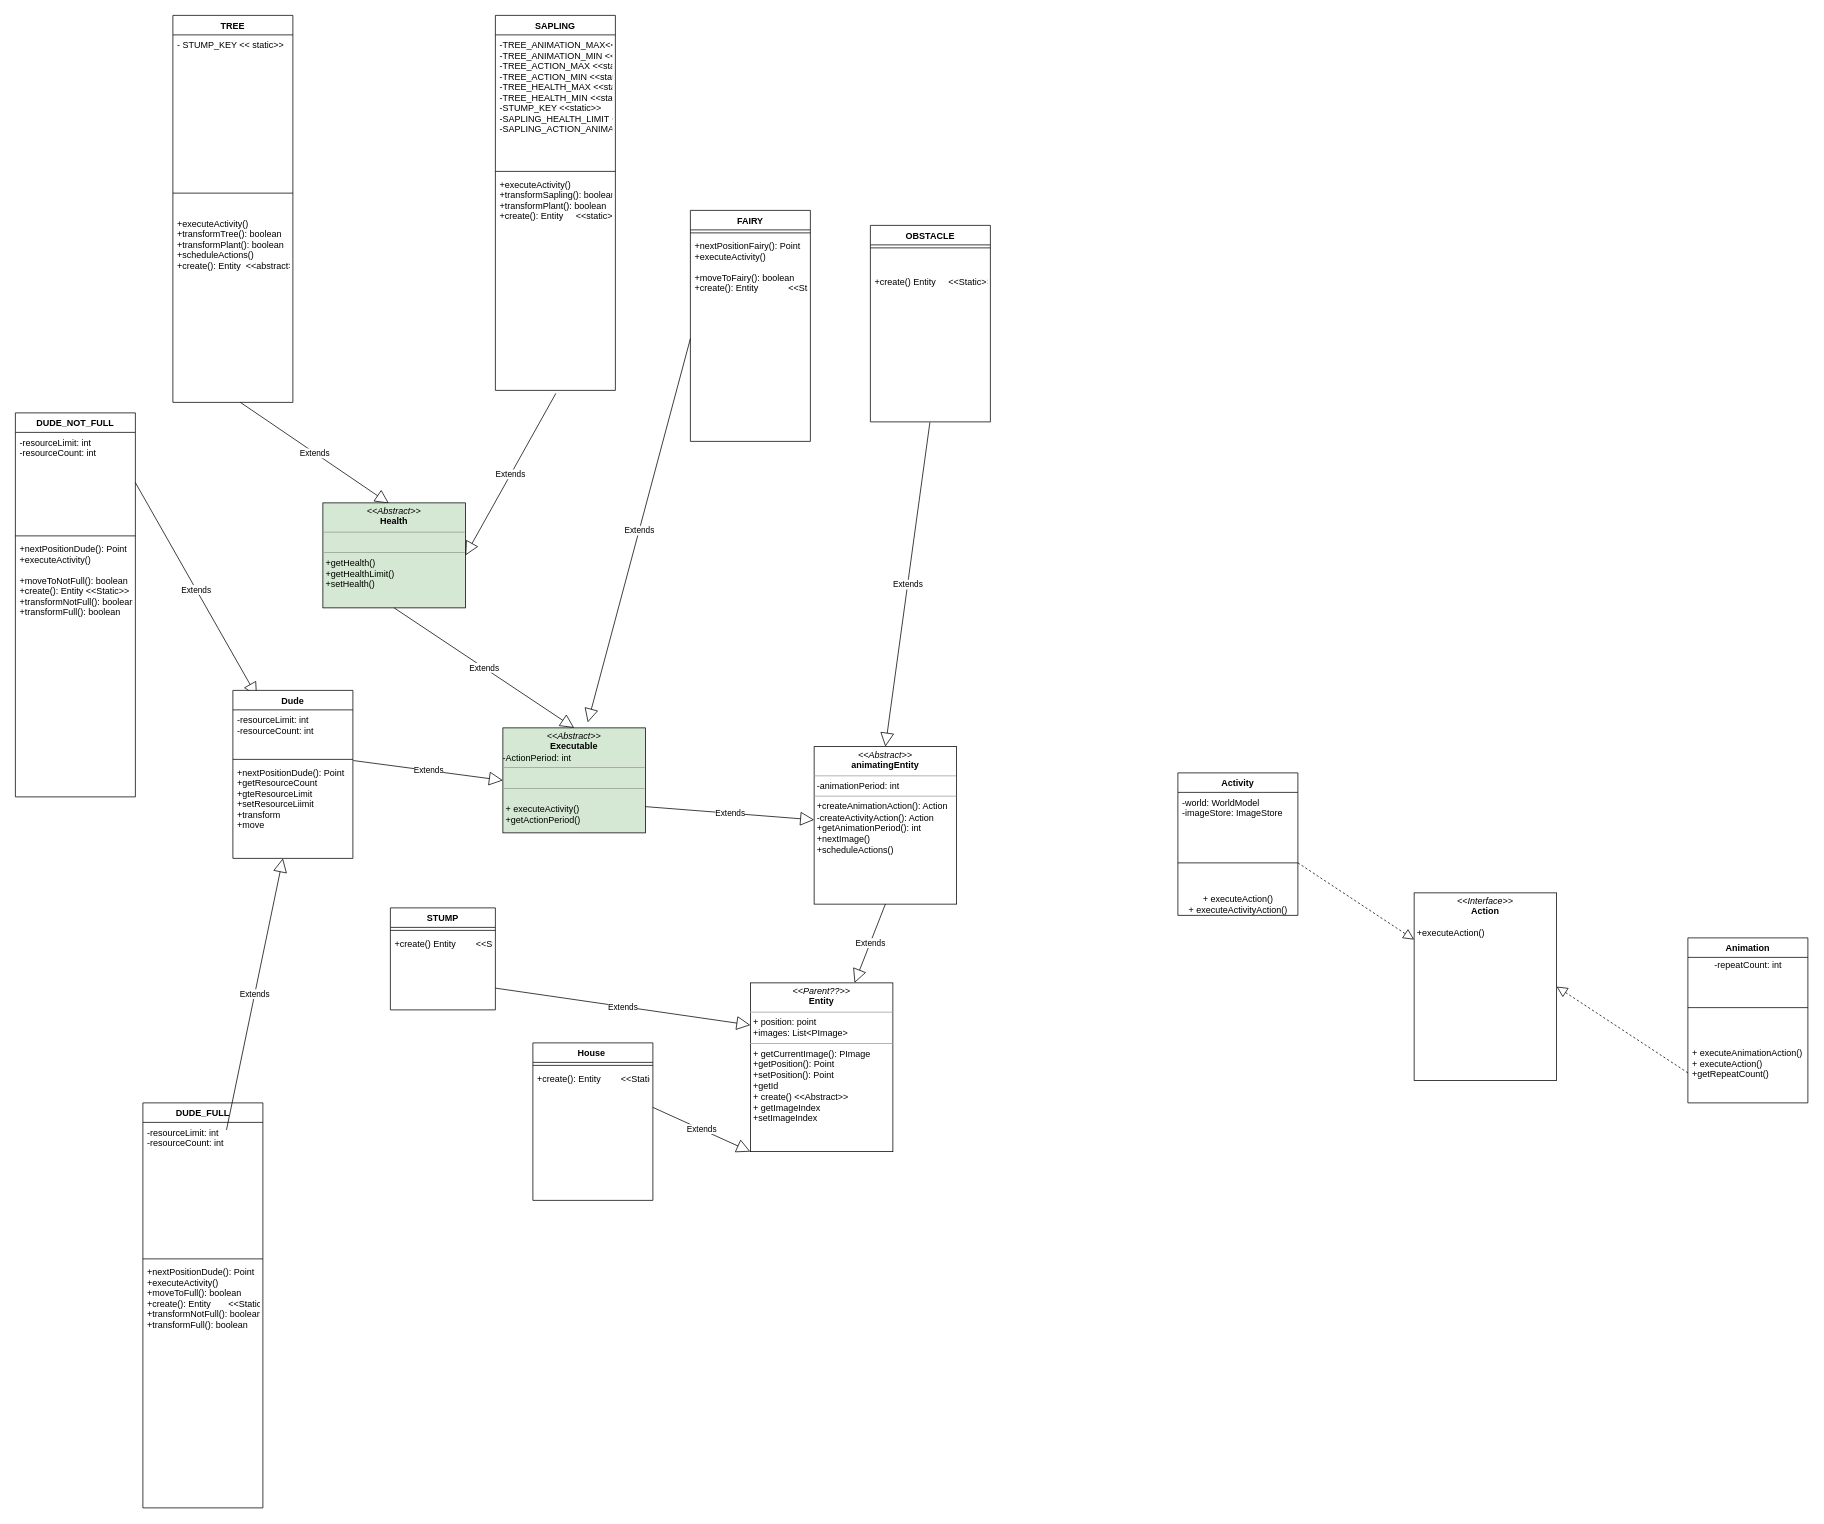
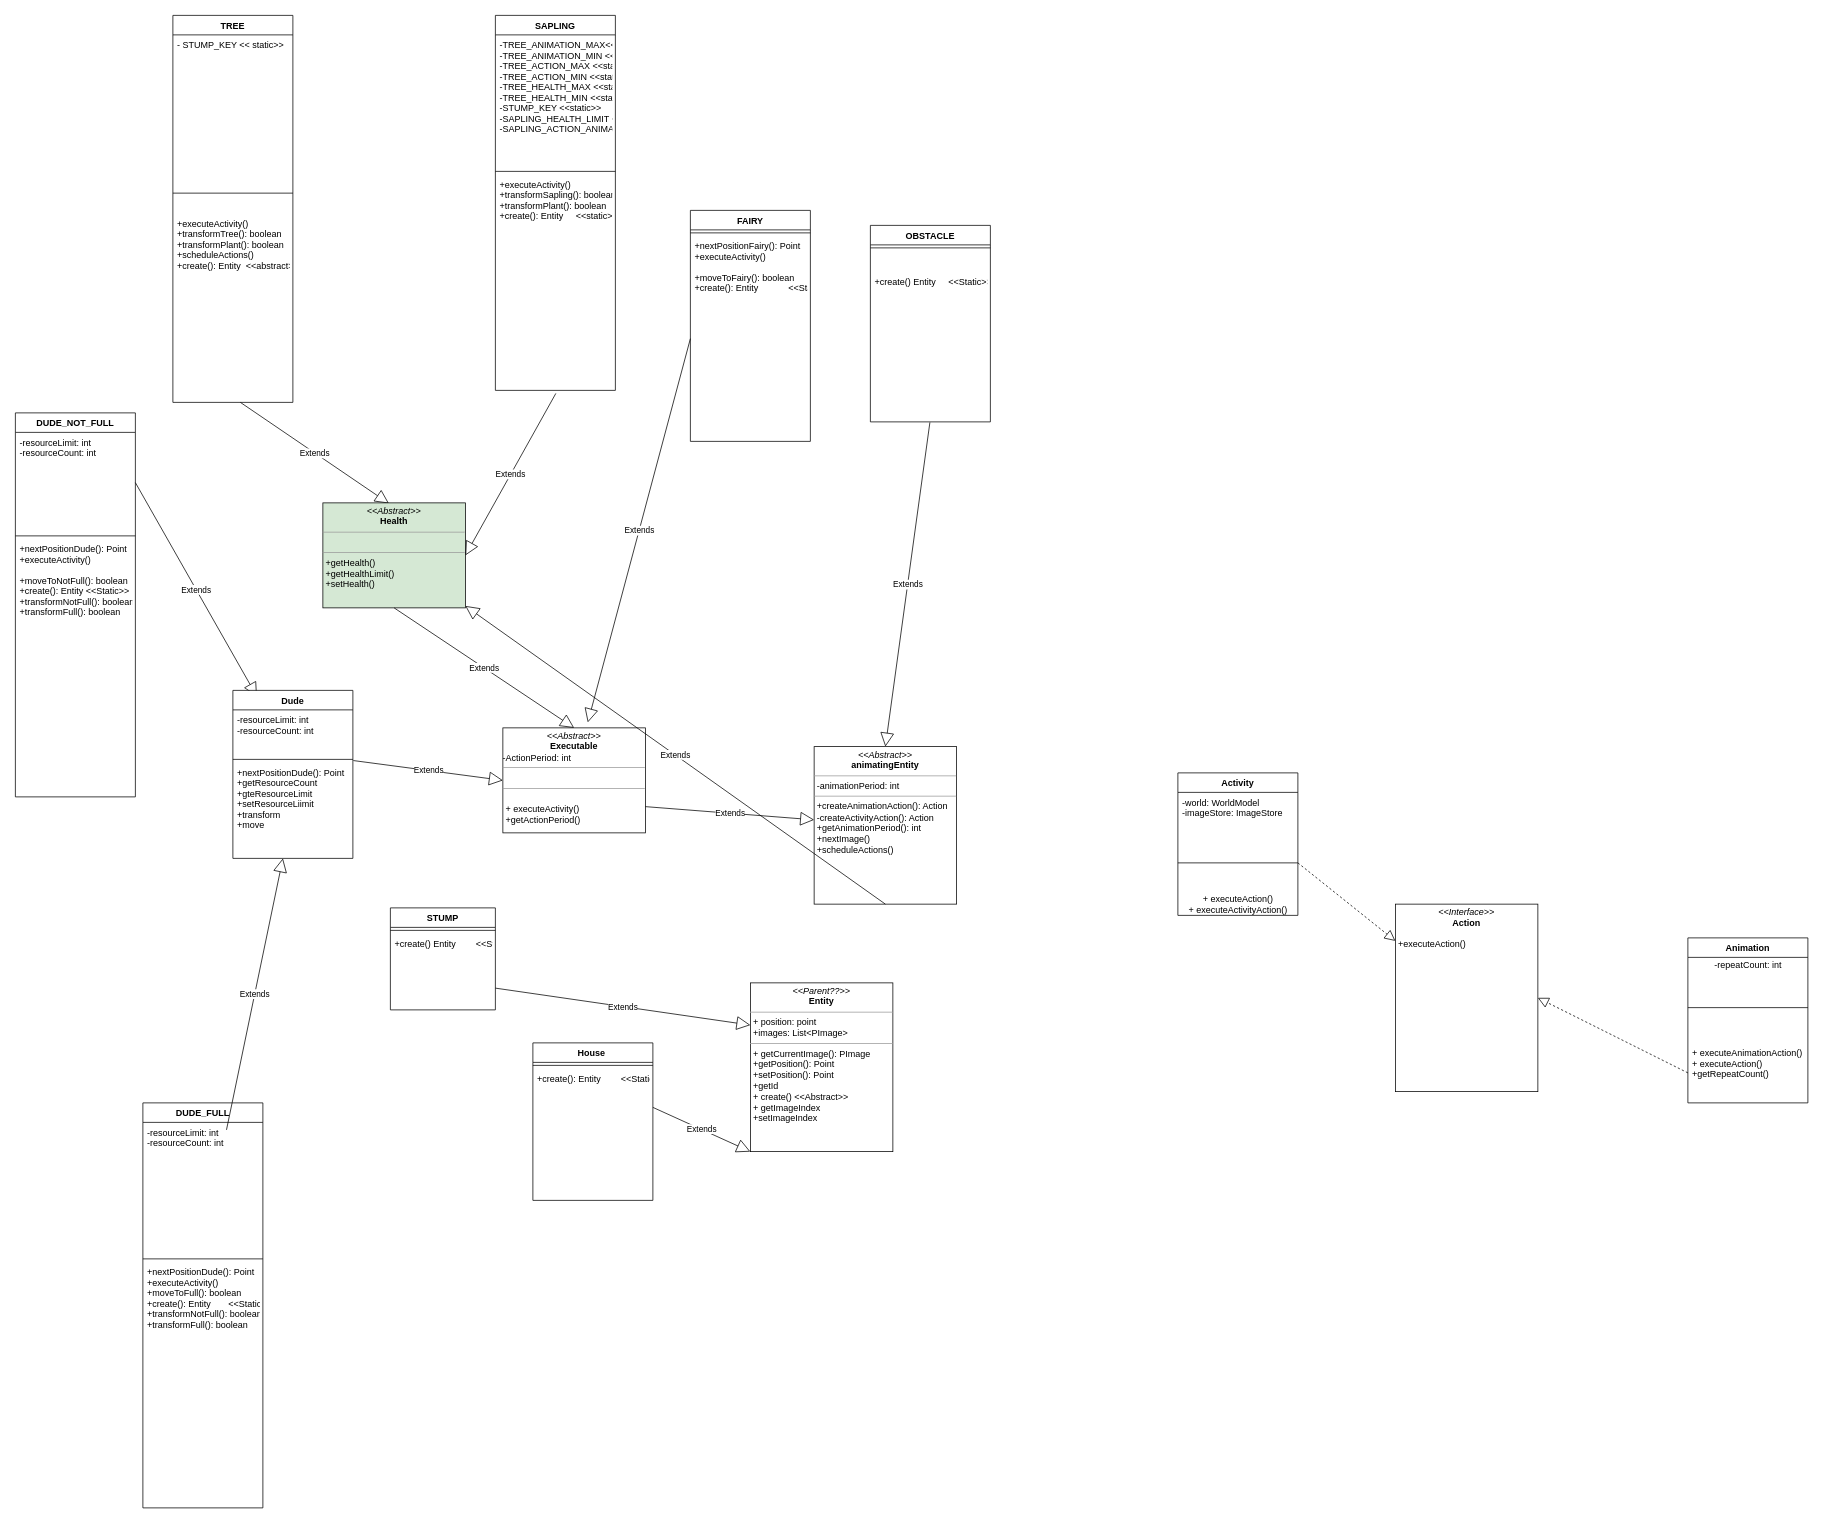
node "<<Abstract>> Executable -ActionPeriod: int + executeActivity() +getActionPeriod()": fillcolor #d5e8d4 -> #ffffff
edge "<<Abstract>> animatingEntity -animationPeriod: int +createAnimationAction(): Action-createActivityAction(): Action +getAnimationPeriod(): int +nextImage() +scheduleActions()" -> "<<Parent??>> Entity + position: point +images: List<PImage> + getCurrentImage(): PImage +getPosition(): Point +setPosition(): Point +getId + create() <<Abstract>> + getImageIndex +setImageIndex": now "<<Abstract>> animatingEntity -animationPeriod: int +createAnimationAction(): Action-createActivityAction(): Action +getAnimationPeriod(): int +nextImage() +scheduleActions()" -> "<<Abstract>> Health +getHealth() +getHealthLimit() +setHealth()"
node "<<Interface>> Action +executeAction()": moved (1485, 987) -> (1467, 998)
